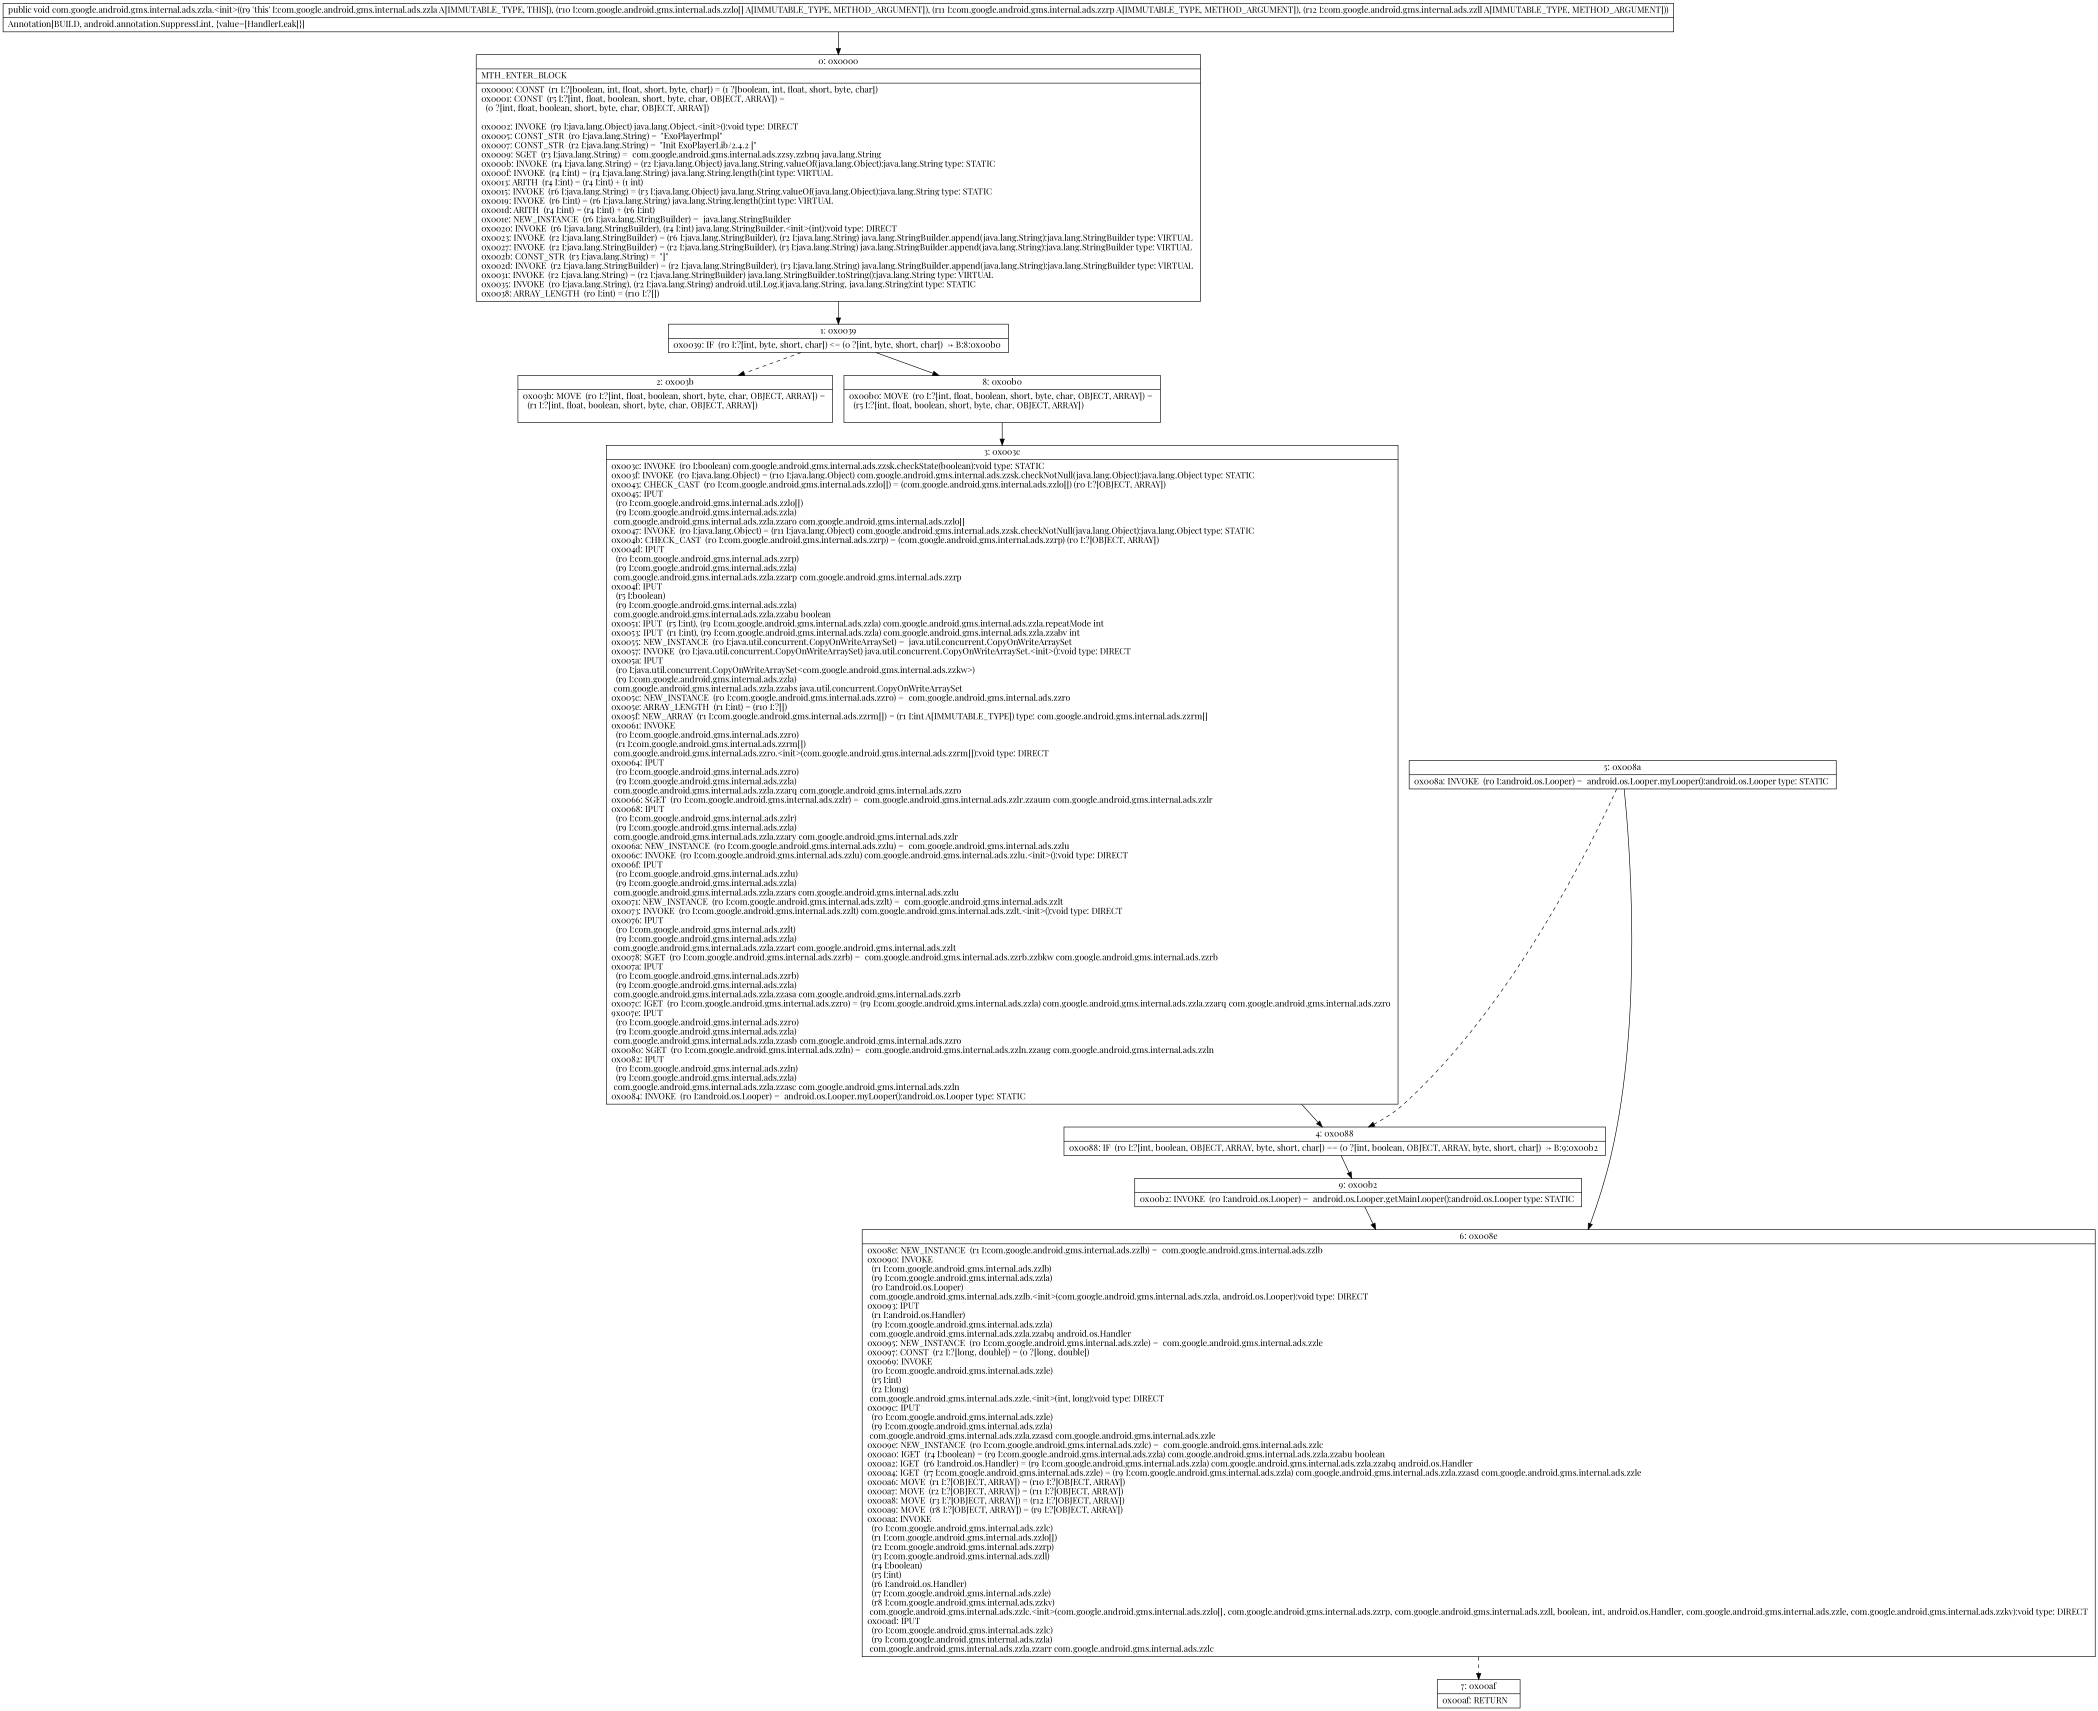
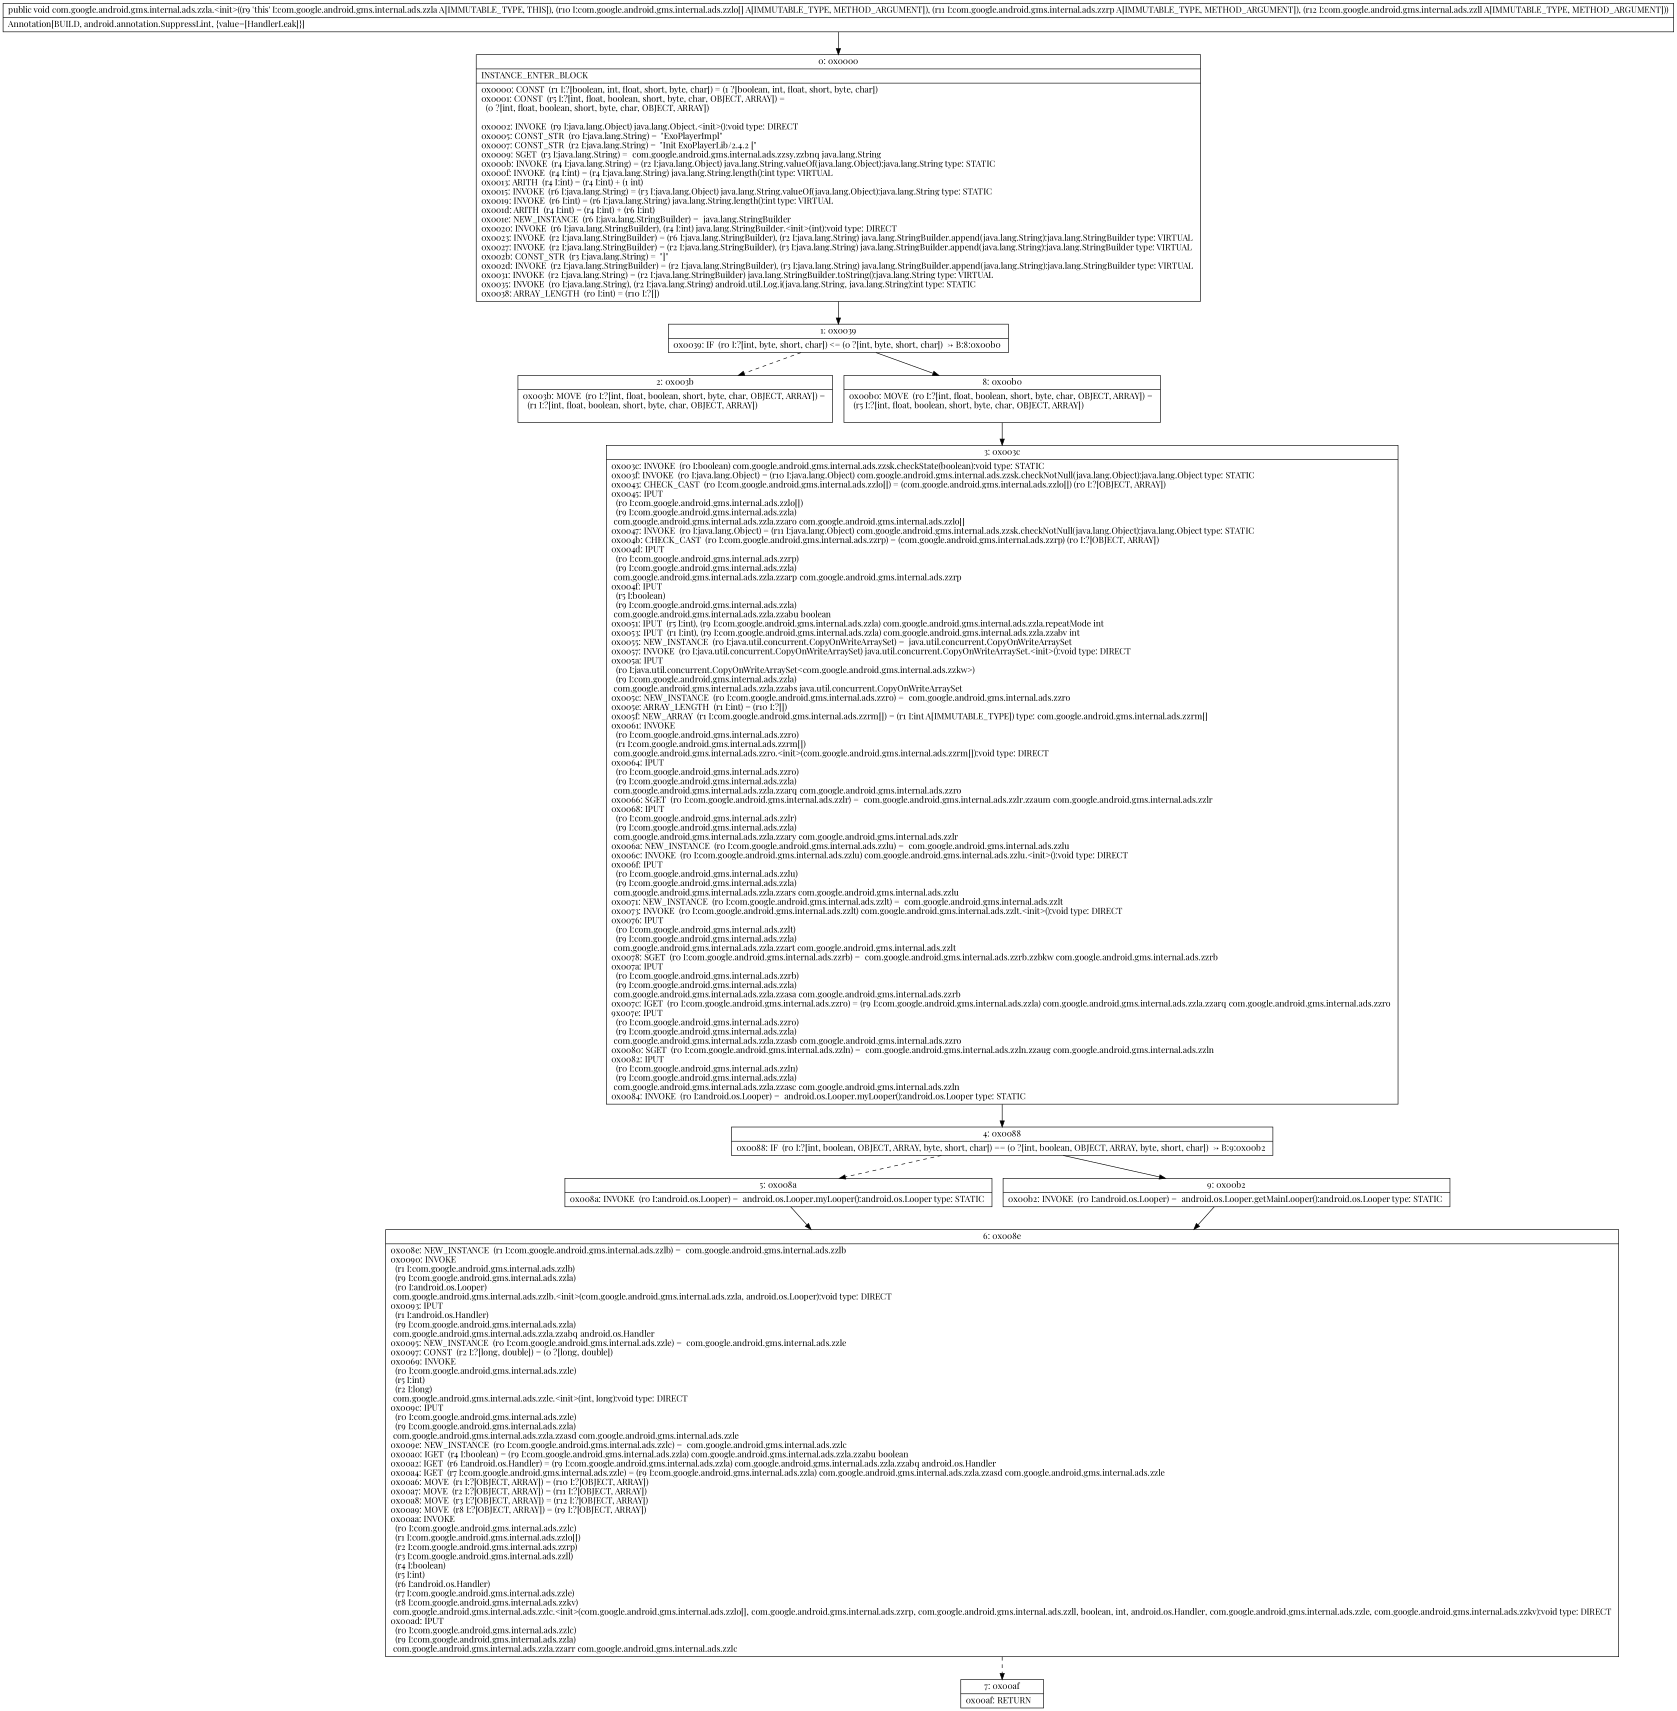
node "0: 0x0000": text "MTH_ENTER_BLOCK" -> "INSTANCE_ENTER_BLOCK"
edge "5: 0x008a" -> "4: 0x0088": reversed
